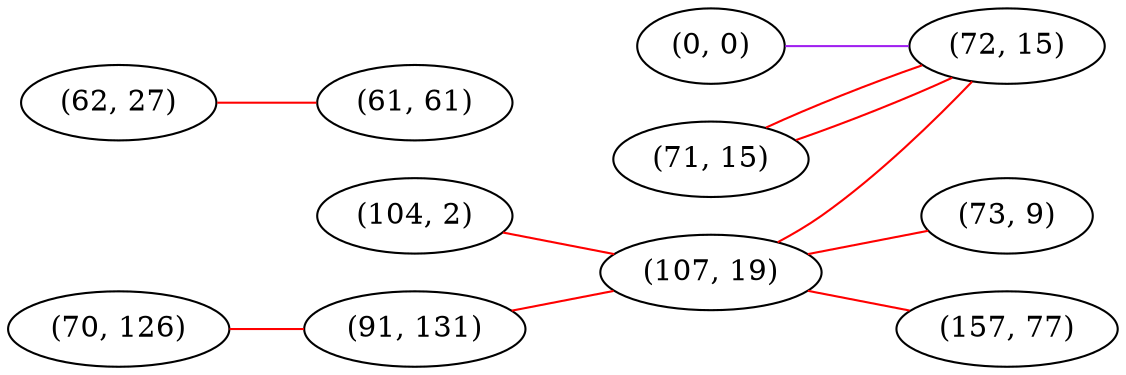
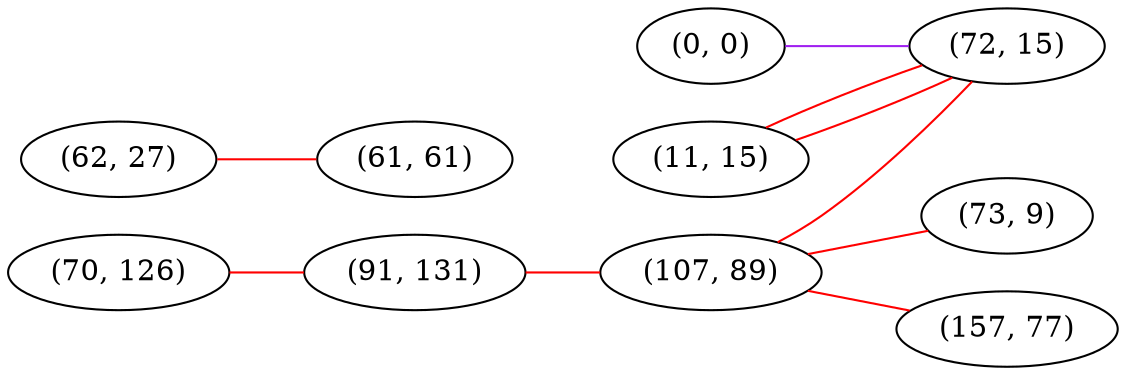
node "(71, 15)": label "(71, 15)" -> "(11, 15)"
node "(104, 2)": removed
node "(107, 19)": label "(107, 19)" -> "(107, 89)"
